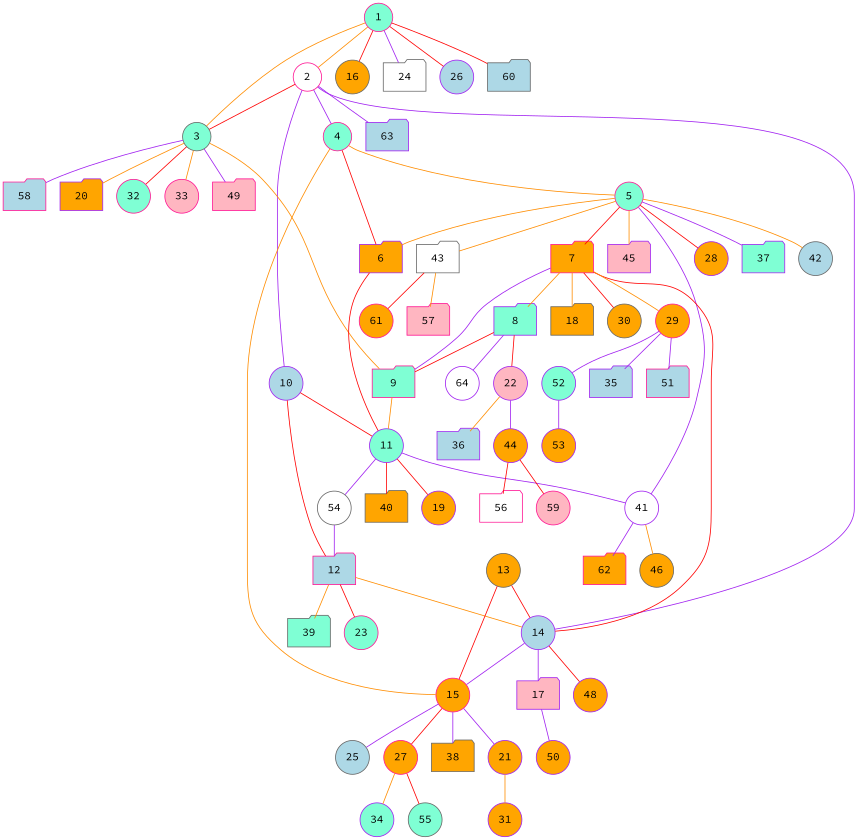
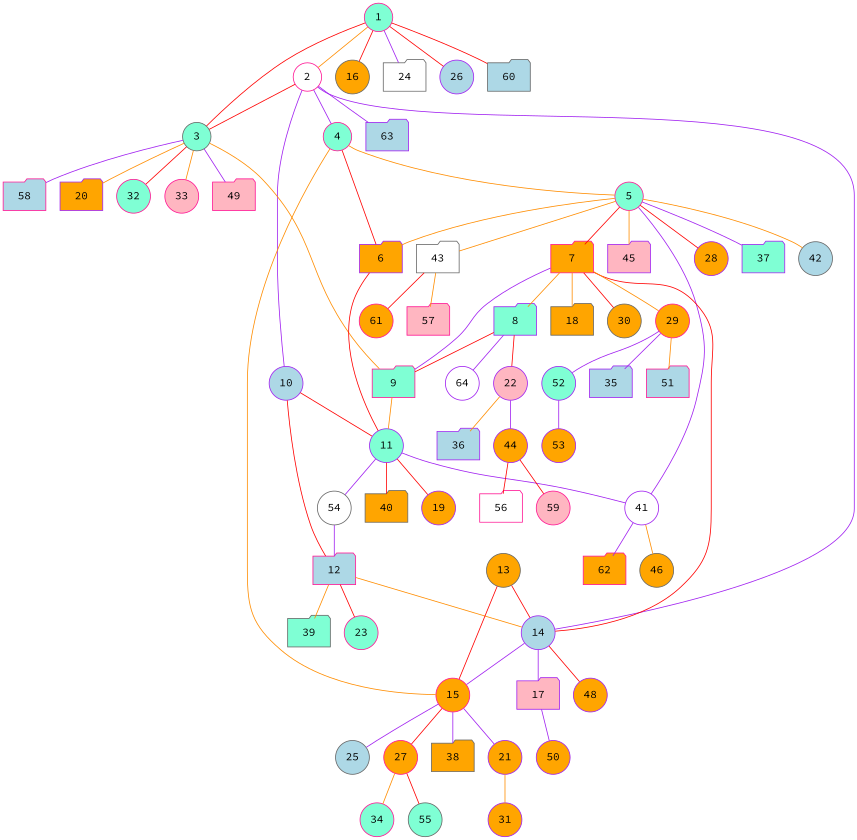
edge "1" -- "3": color darkorange -> red
edge "29" -- "51": color purple -> darkorange
node "34": color purple -> deeppink
